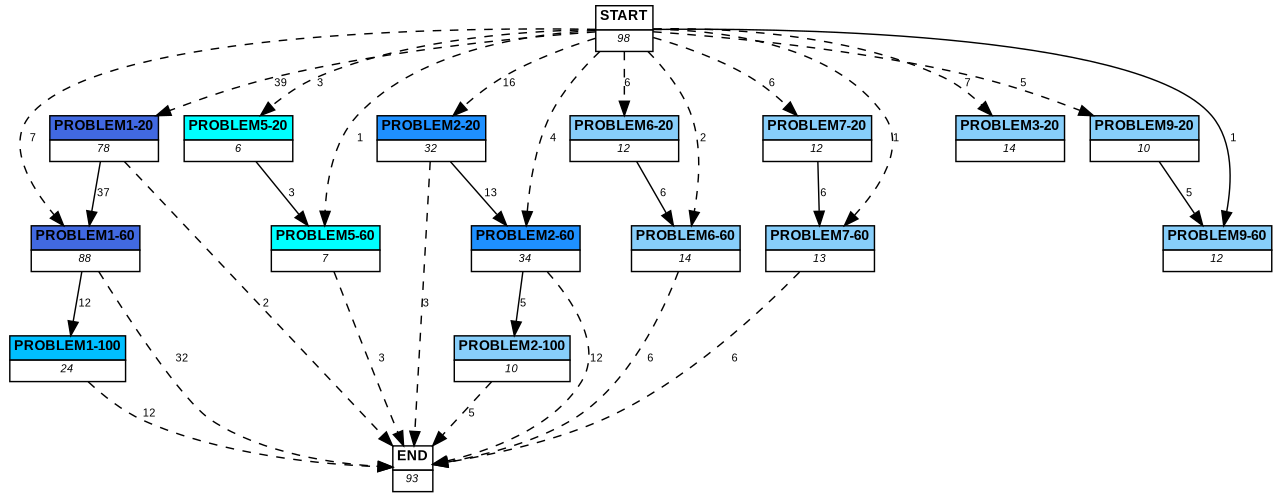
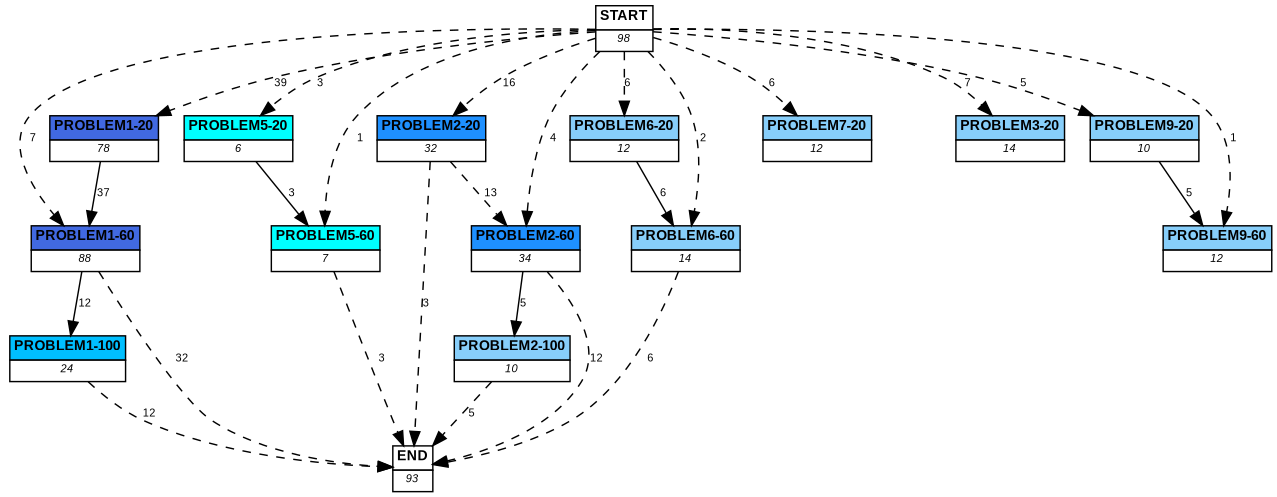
edge "START" -> "PROBLEM9-60": style solid -> dashed
edge "PROBLEM2-20" -> "PROBLEM2-60": style solid -> dashed
node "PROBLEM7-60": removed
edge "PROBLEM1-20" -> "END": removed, label "2"
